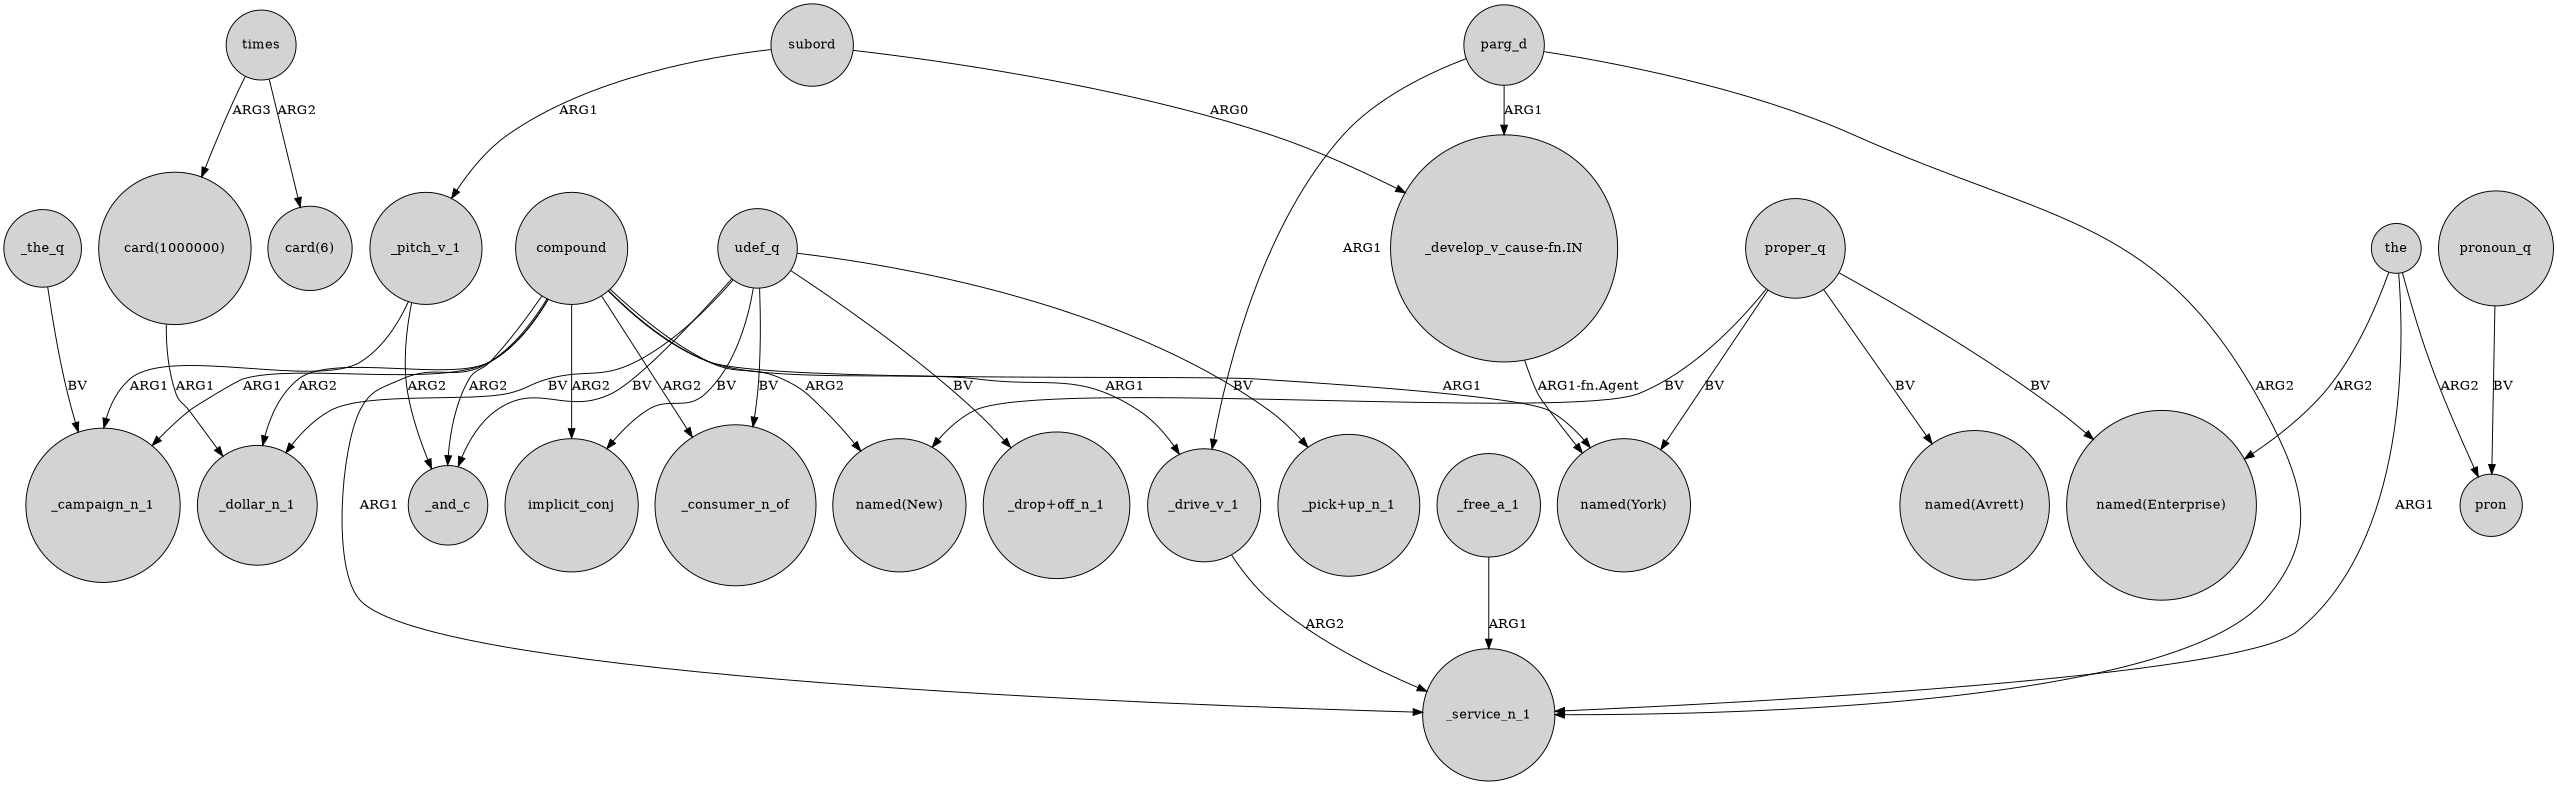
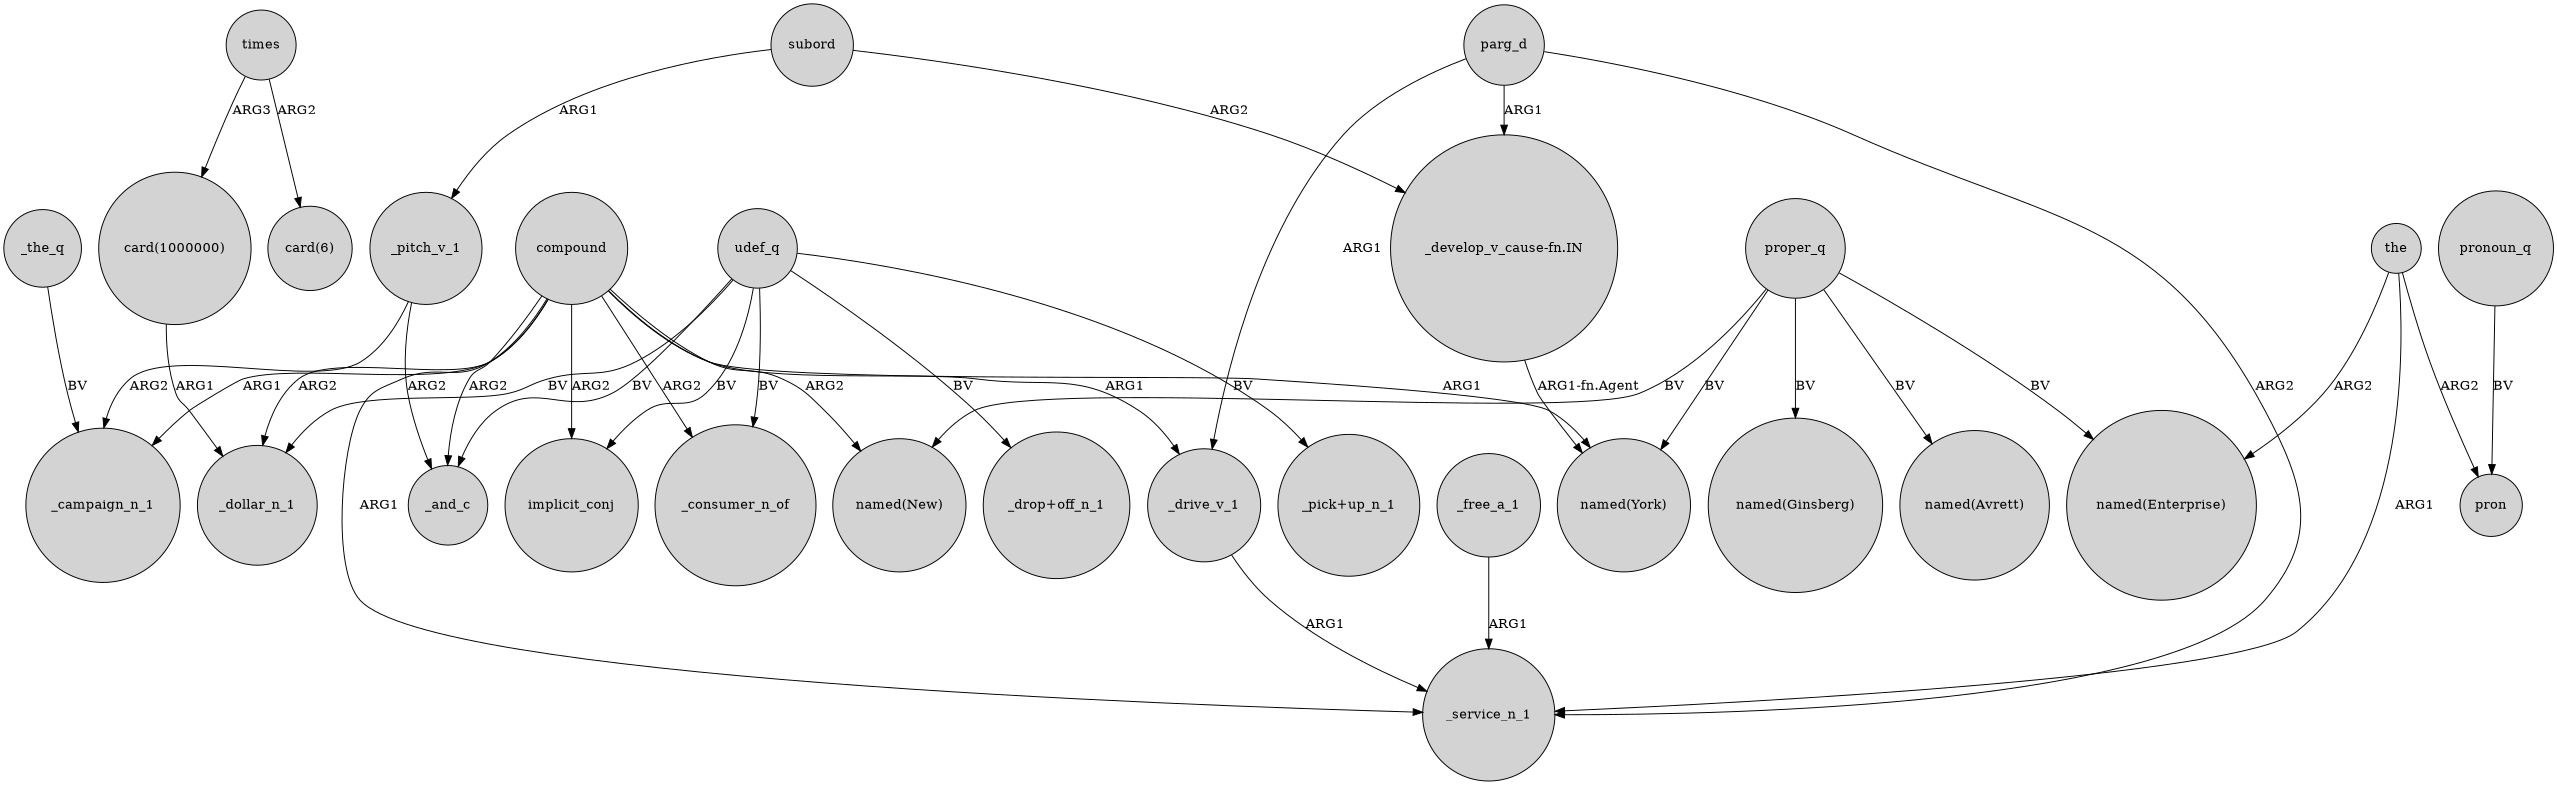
edge "subord" -> "_develop_v_cause-fn.IN": label "ARG0" -> "ARG2"
edge "_pitch_v_1" -> "_campaign_n_1": label "ARG1" -> "ARG2"
node "named(Ginsberg)": added
edge "_drive_v_1" -> "_service_n_1": label "ARG2" -> "ARG1"
